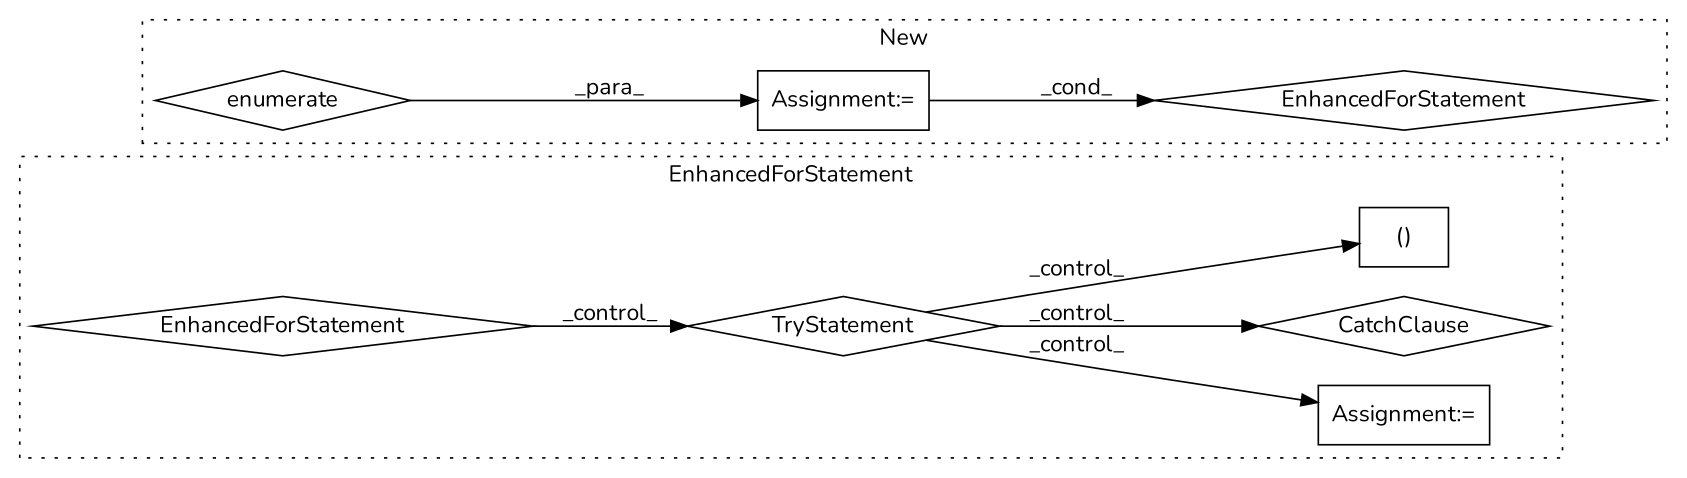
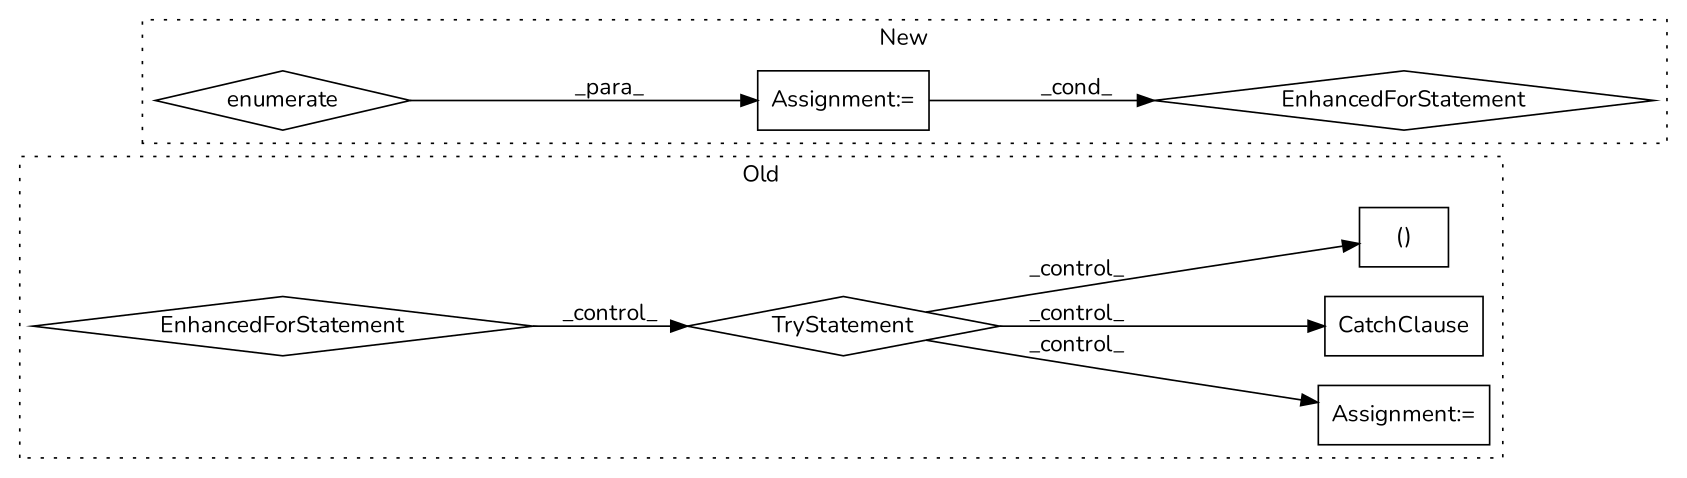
cluster "EnhancedForStatement": label "EnhancedForStatement" -> "Old"
node "CatchClause": shape diamond -> box
